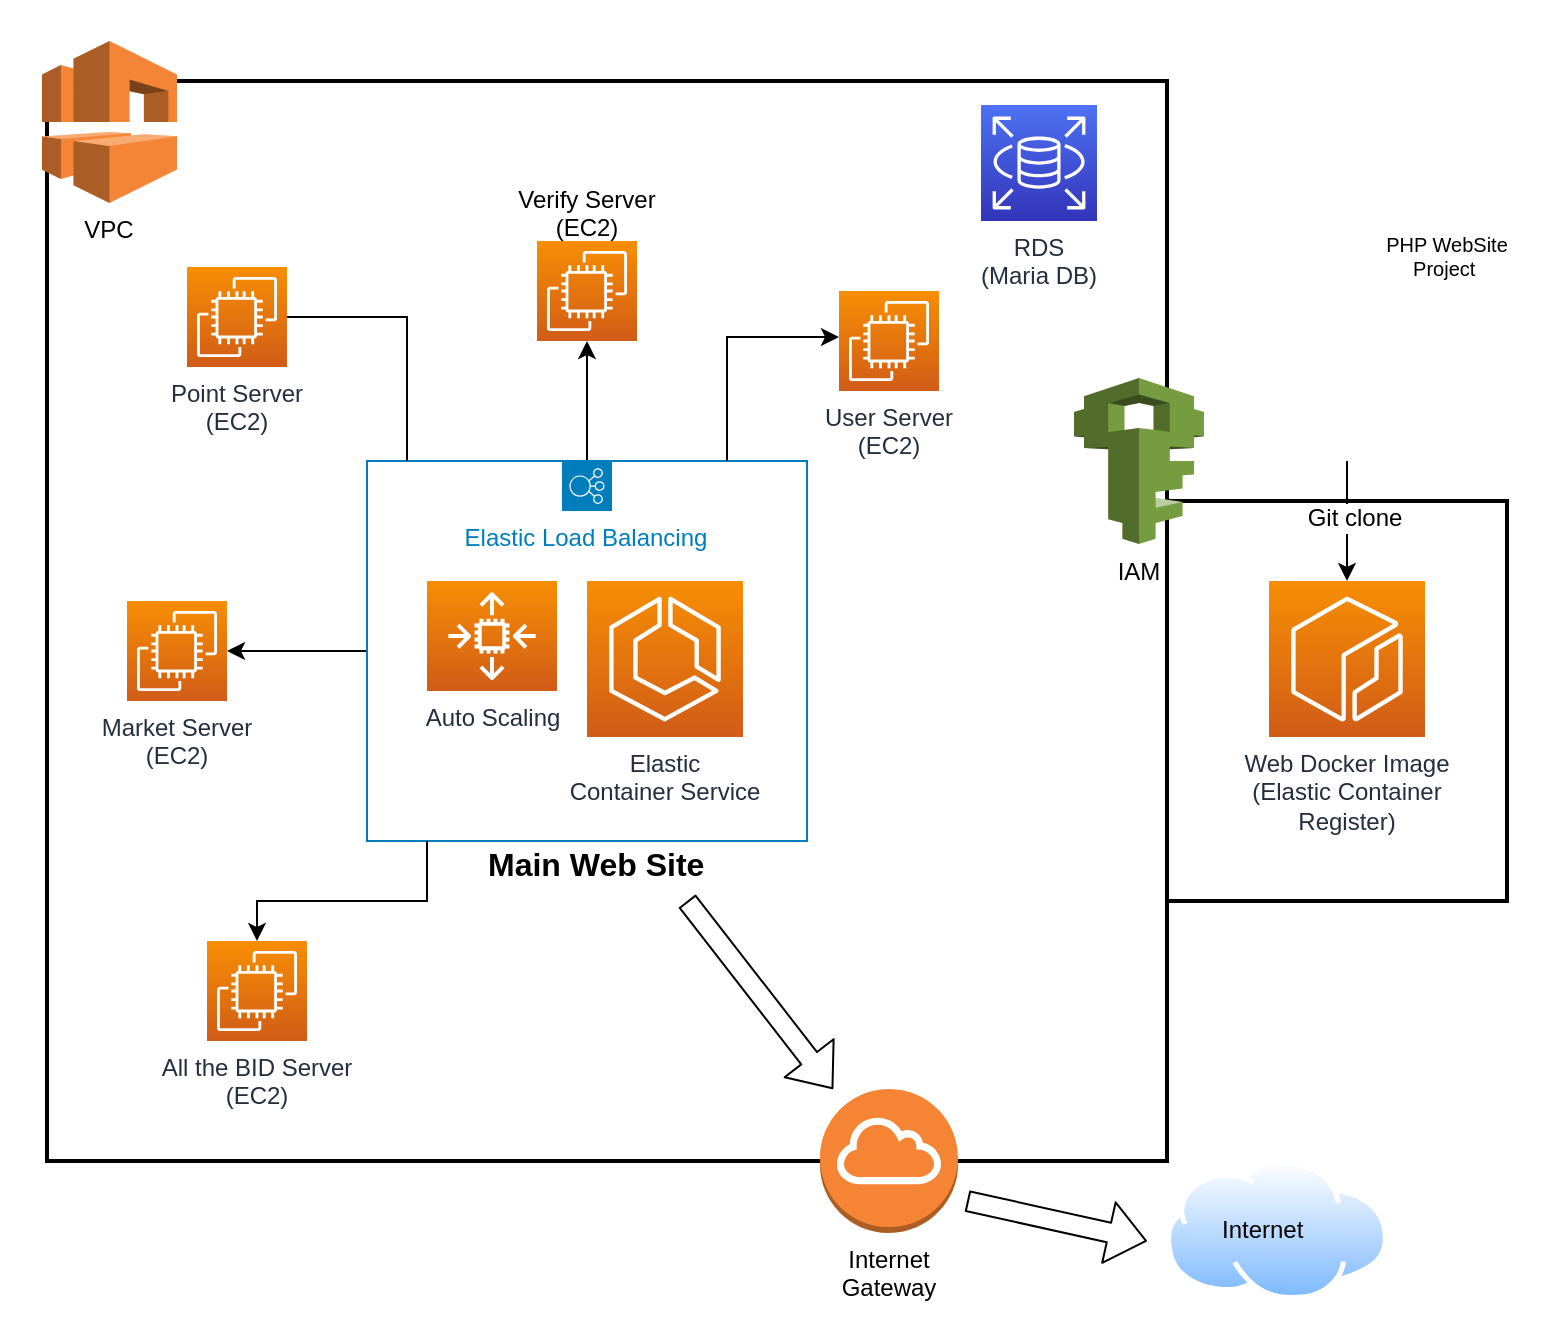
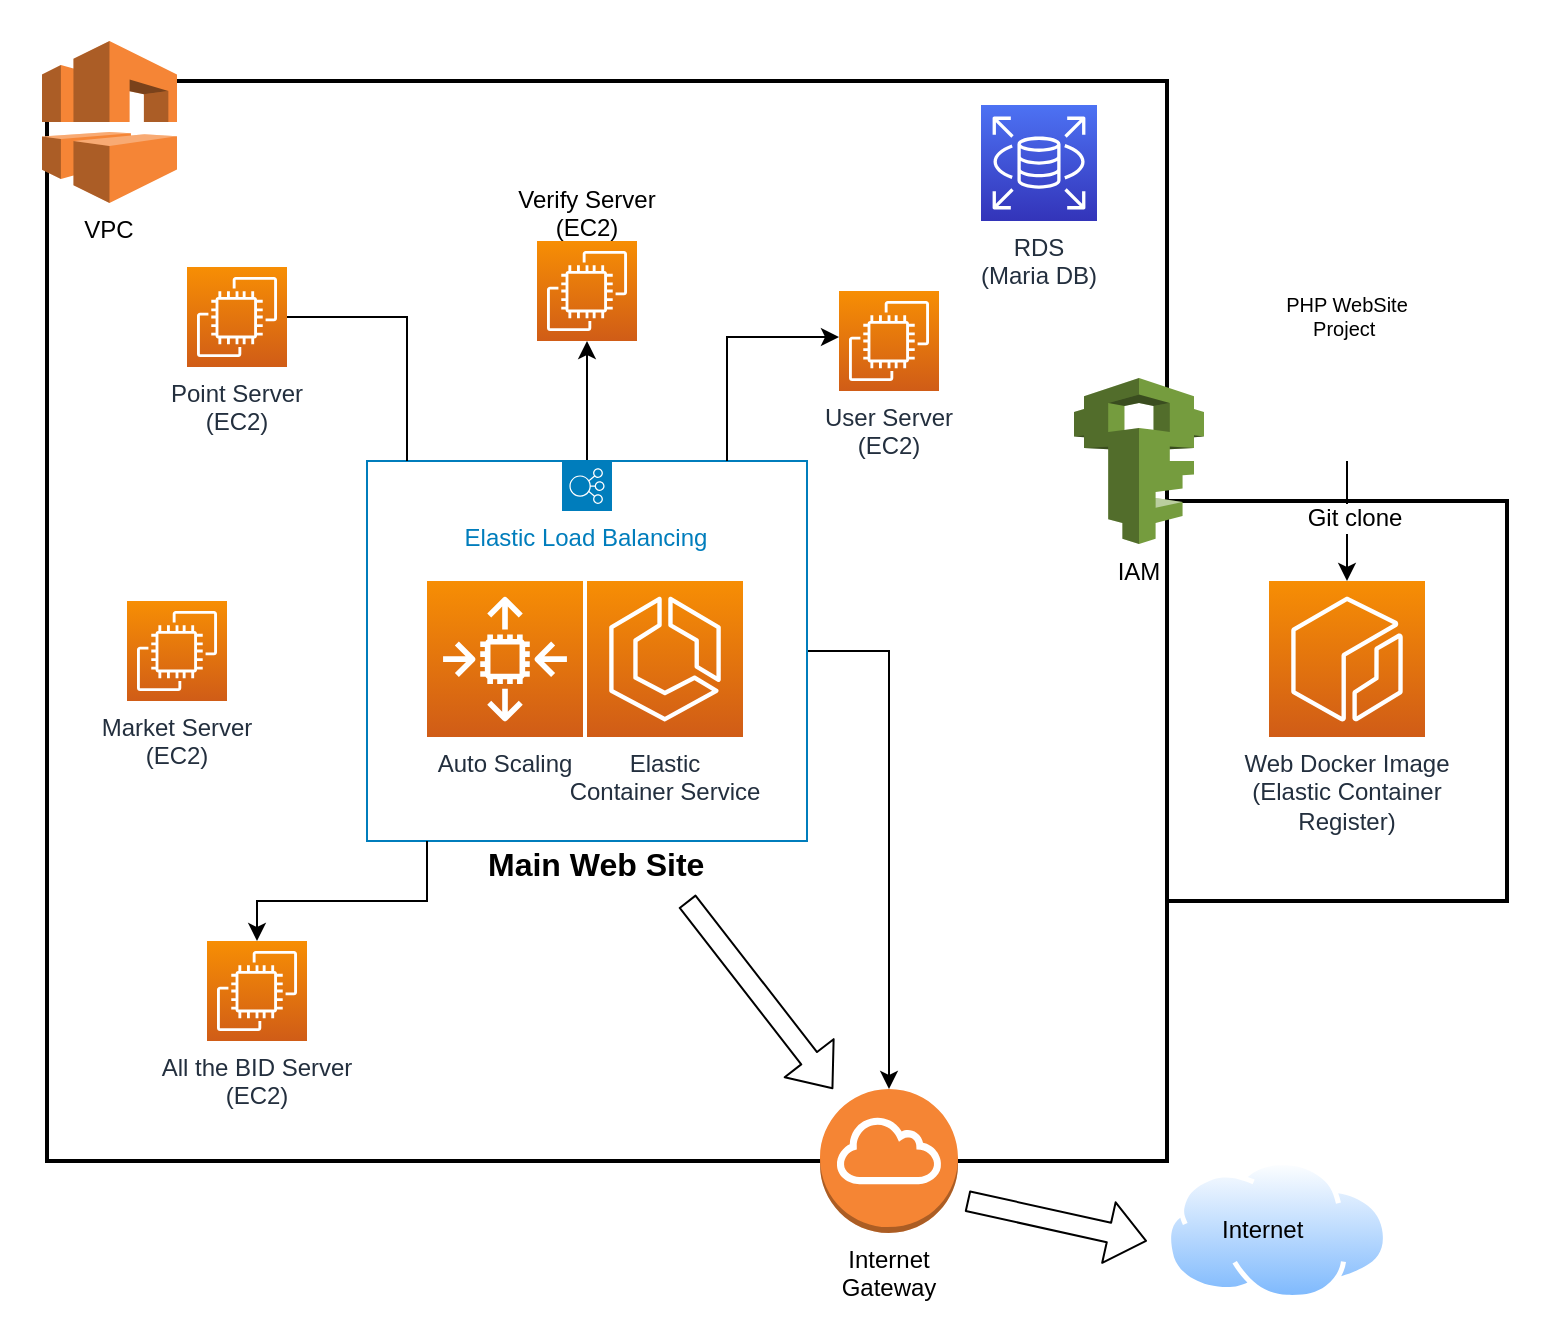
node "PHP WebSiteProject": moved (1447, 259) -> (1347, 319)
node "Auto Scaling": size 130x110 -> 156x156
edge "Elastic Load Balancing" -> "Market Server (EC2)": now "Elastic Load Balancing" -> "Internet Gateway"
